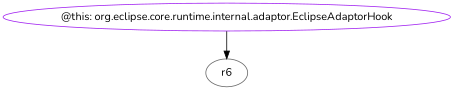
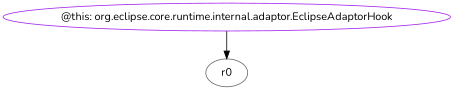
node "r6": label "r6" -> "r0"
